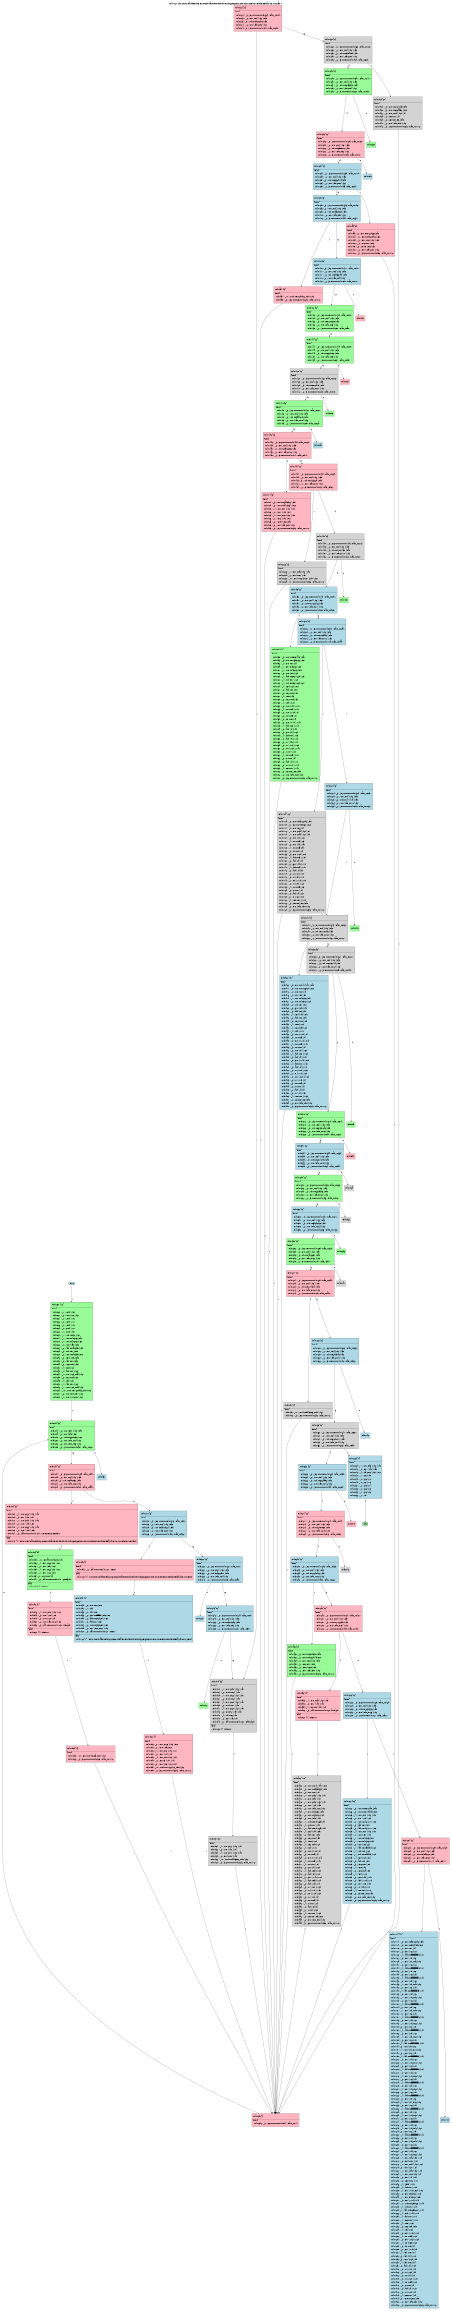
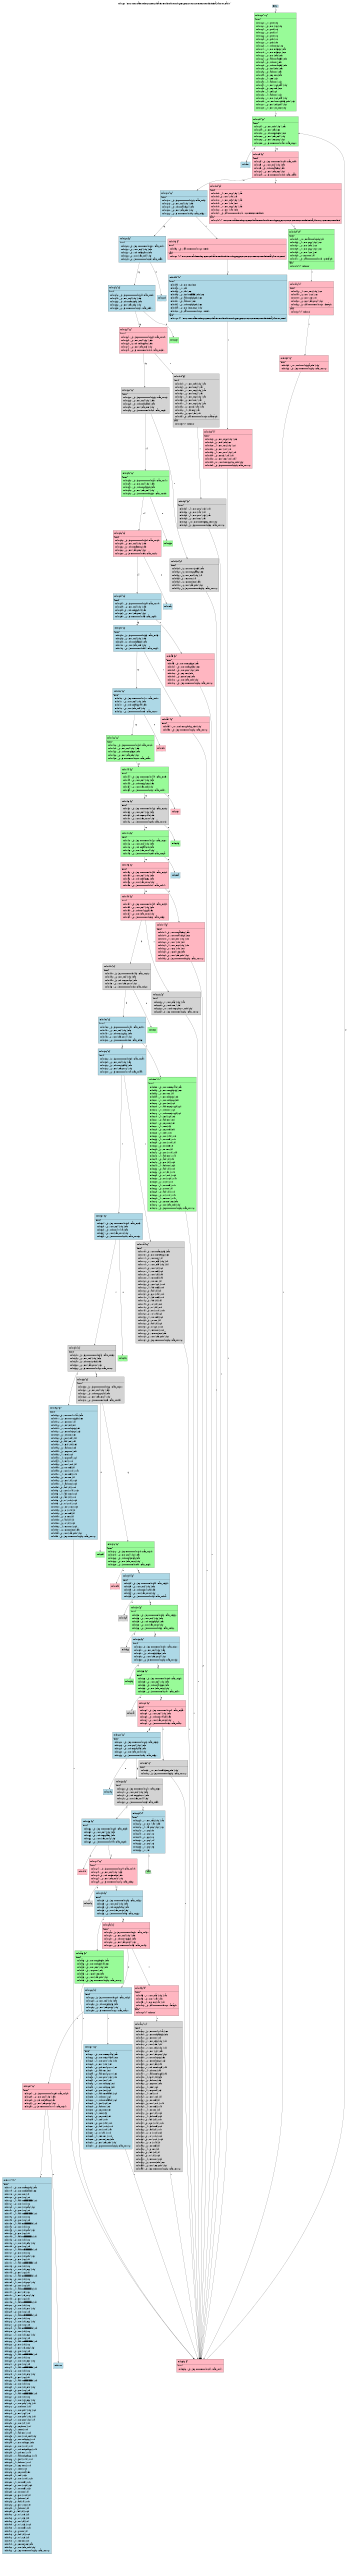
edge "0x401348 [28]" -> "0x401b1d [55]": now "0x401348 [28]" -> "0x401364 [28]"
